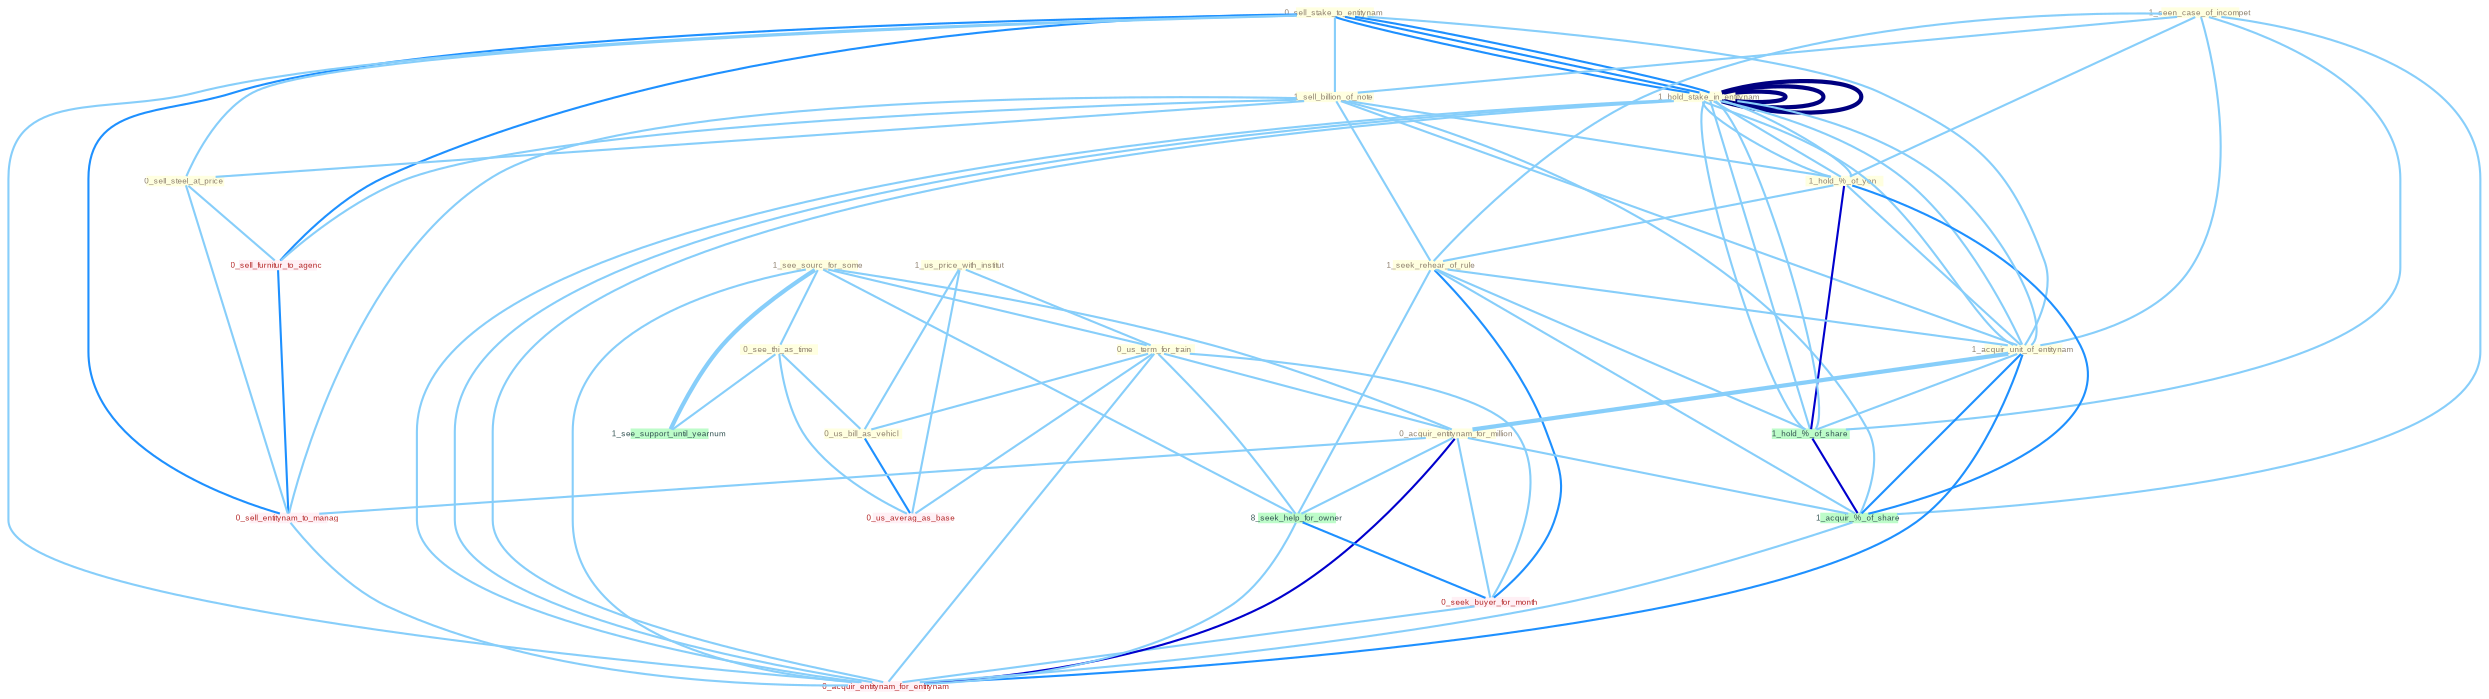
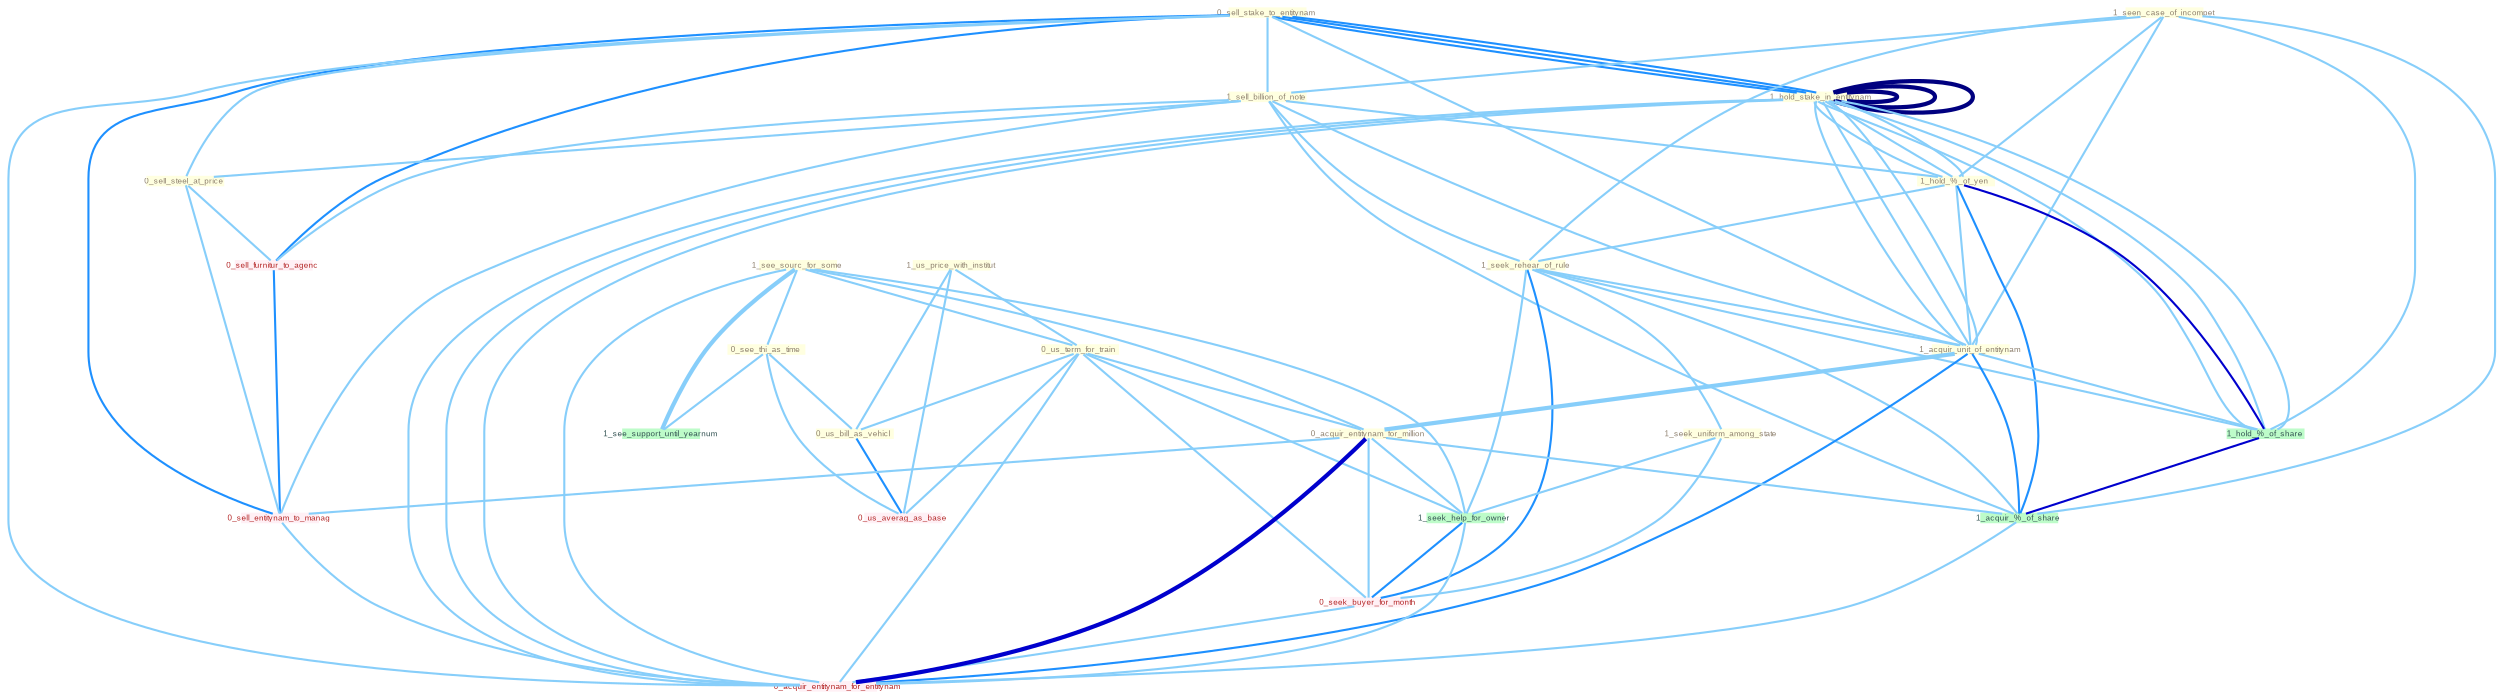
node "1_seek_uniform_among_state": added
node "8_seek_help_for_owner": label "8_seek_help_for_owner" -> "1_seek_help_for_owner"
edge "0_acquir_entitynam_for_million" -- "0_acquir_entitynam_for_entitynam": style solid -> bold
